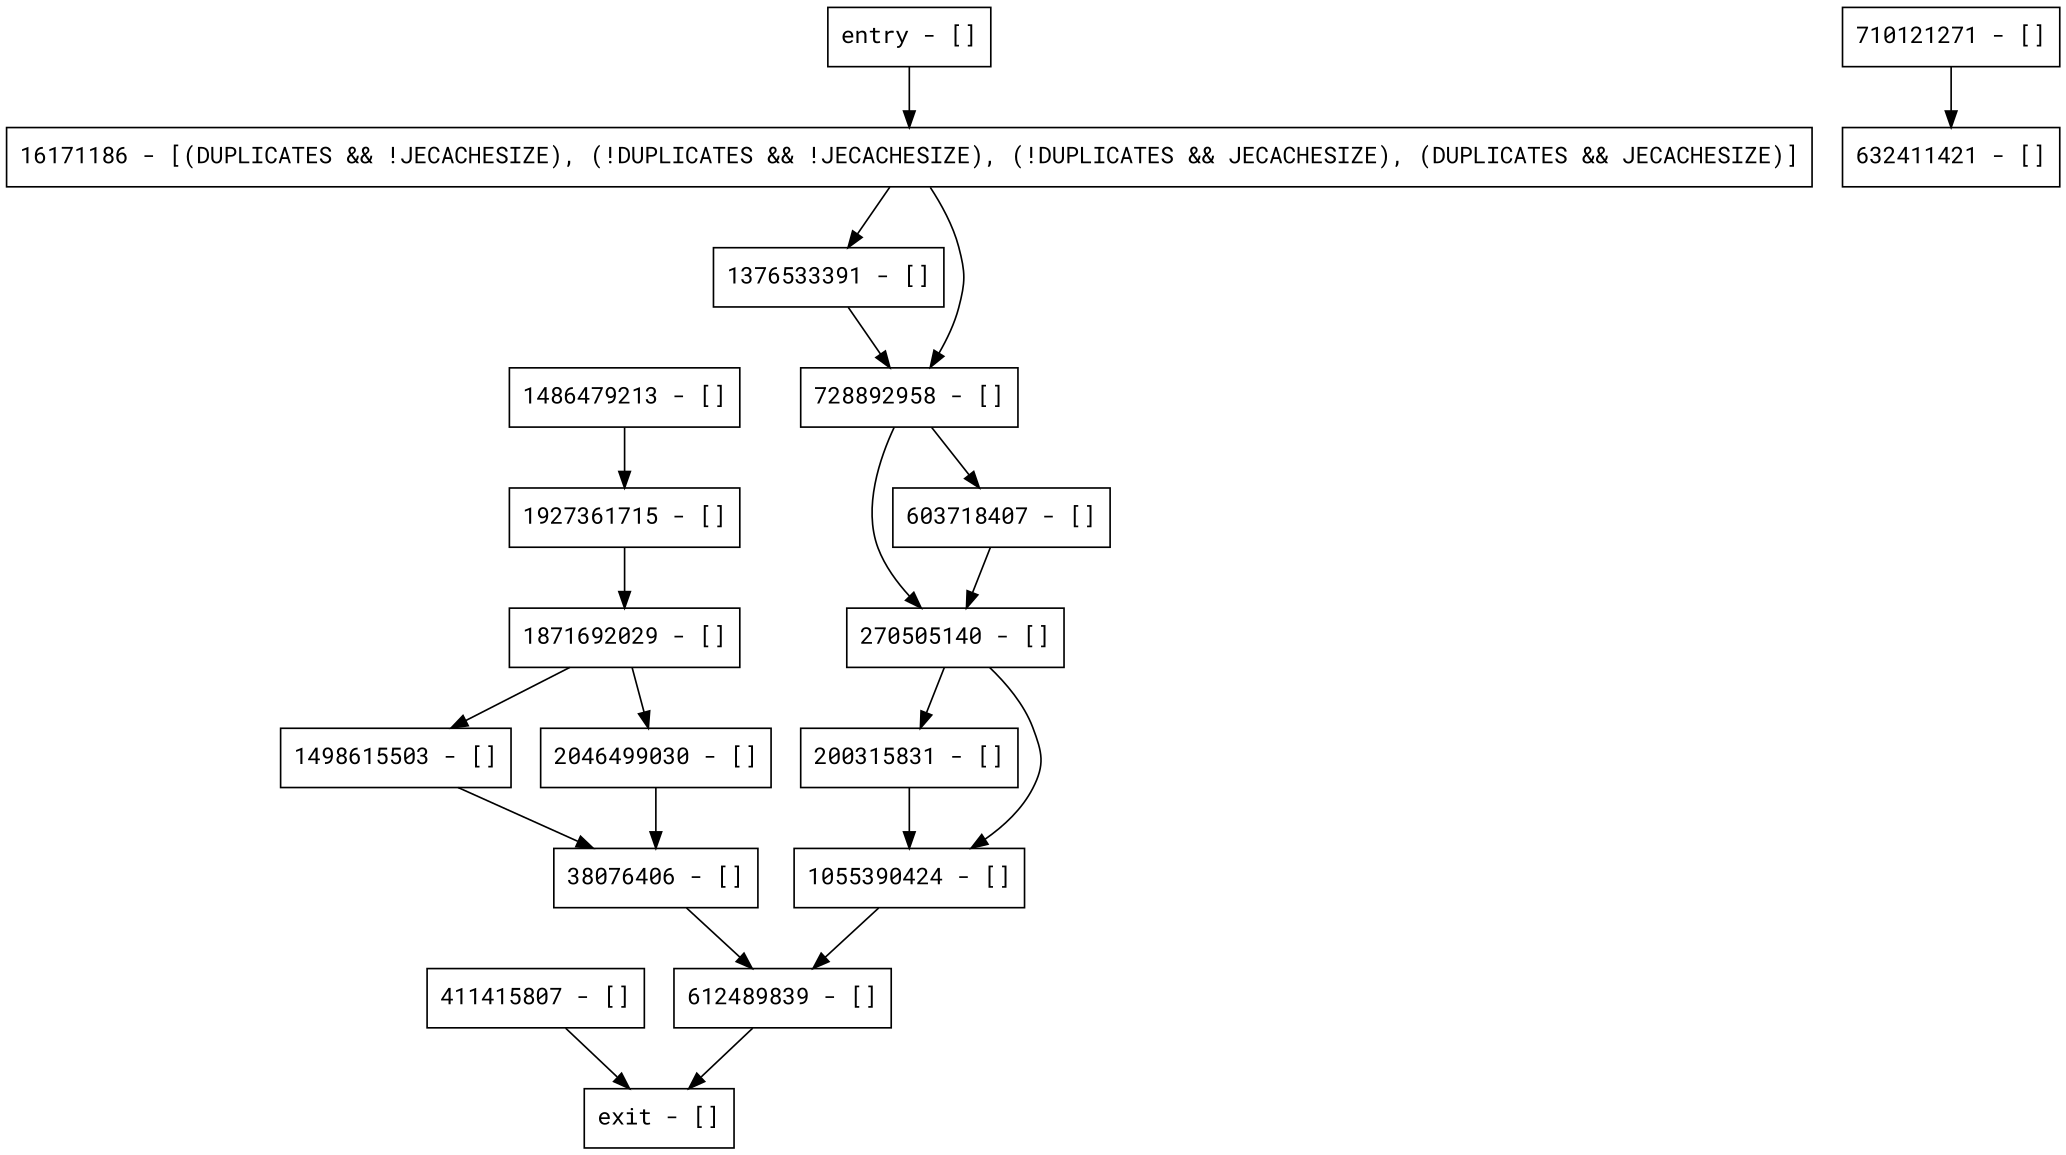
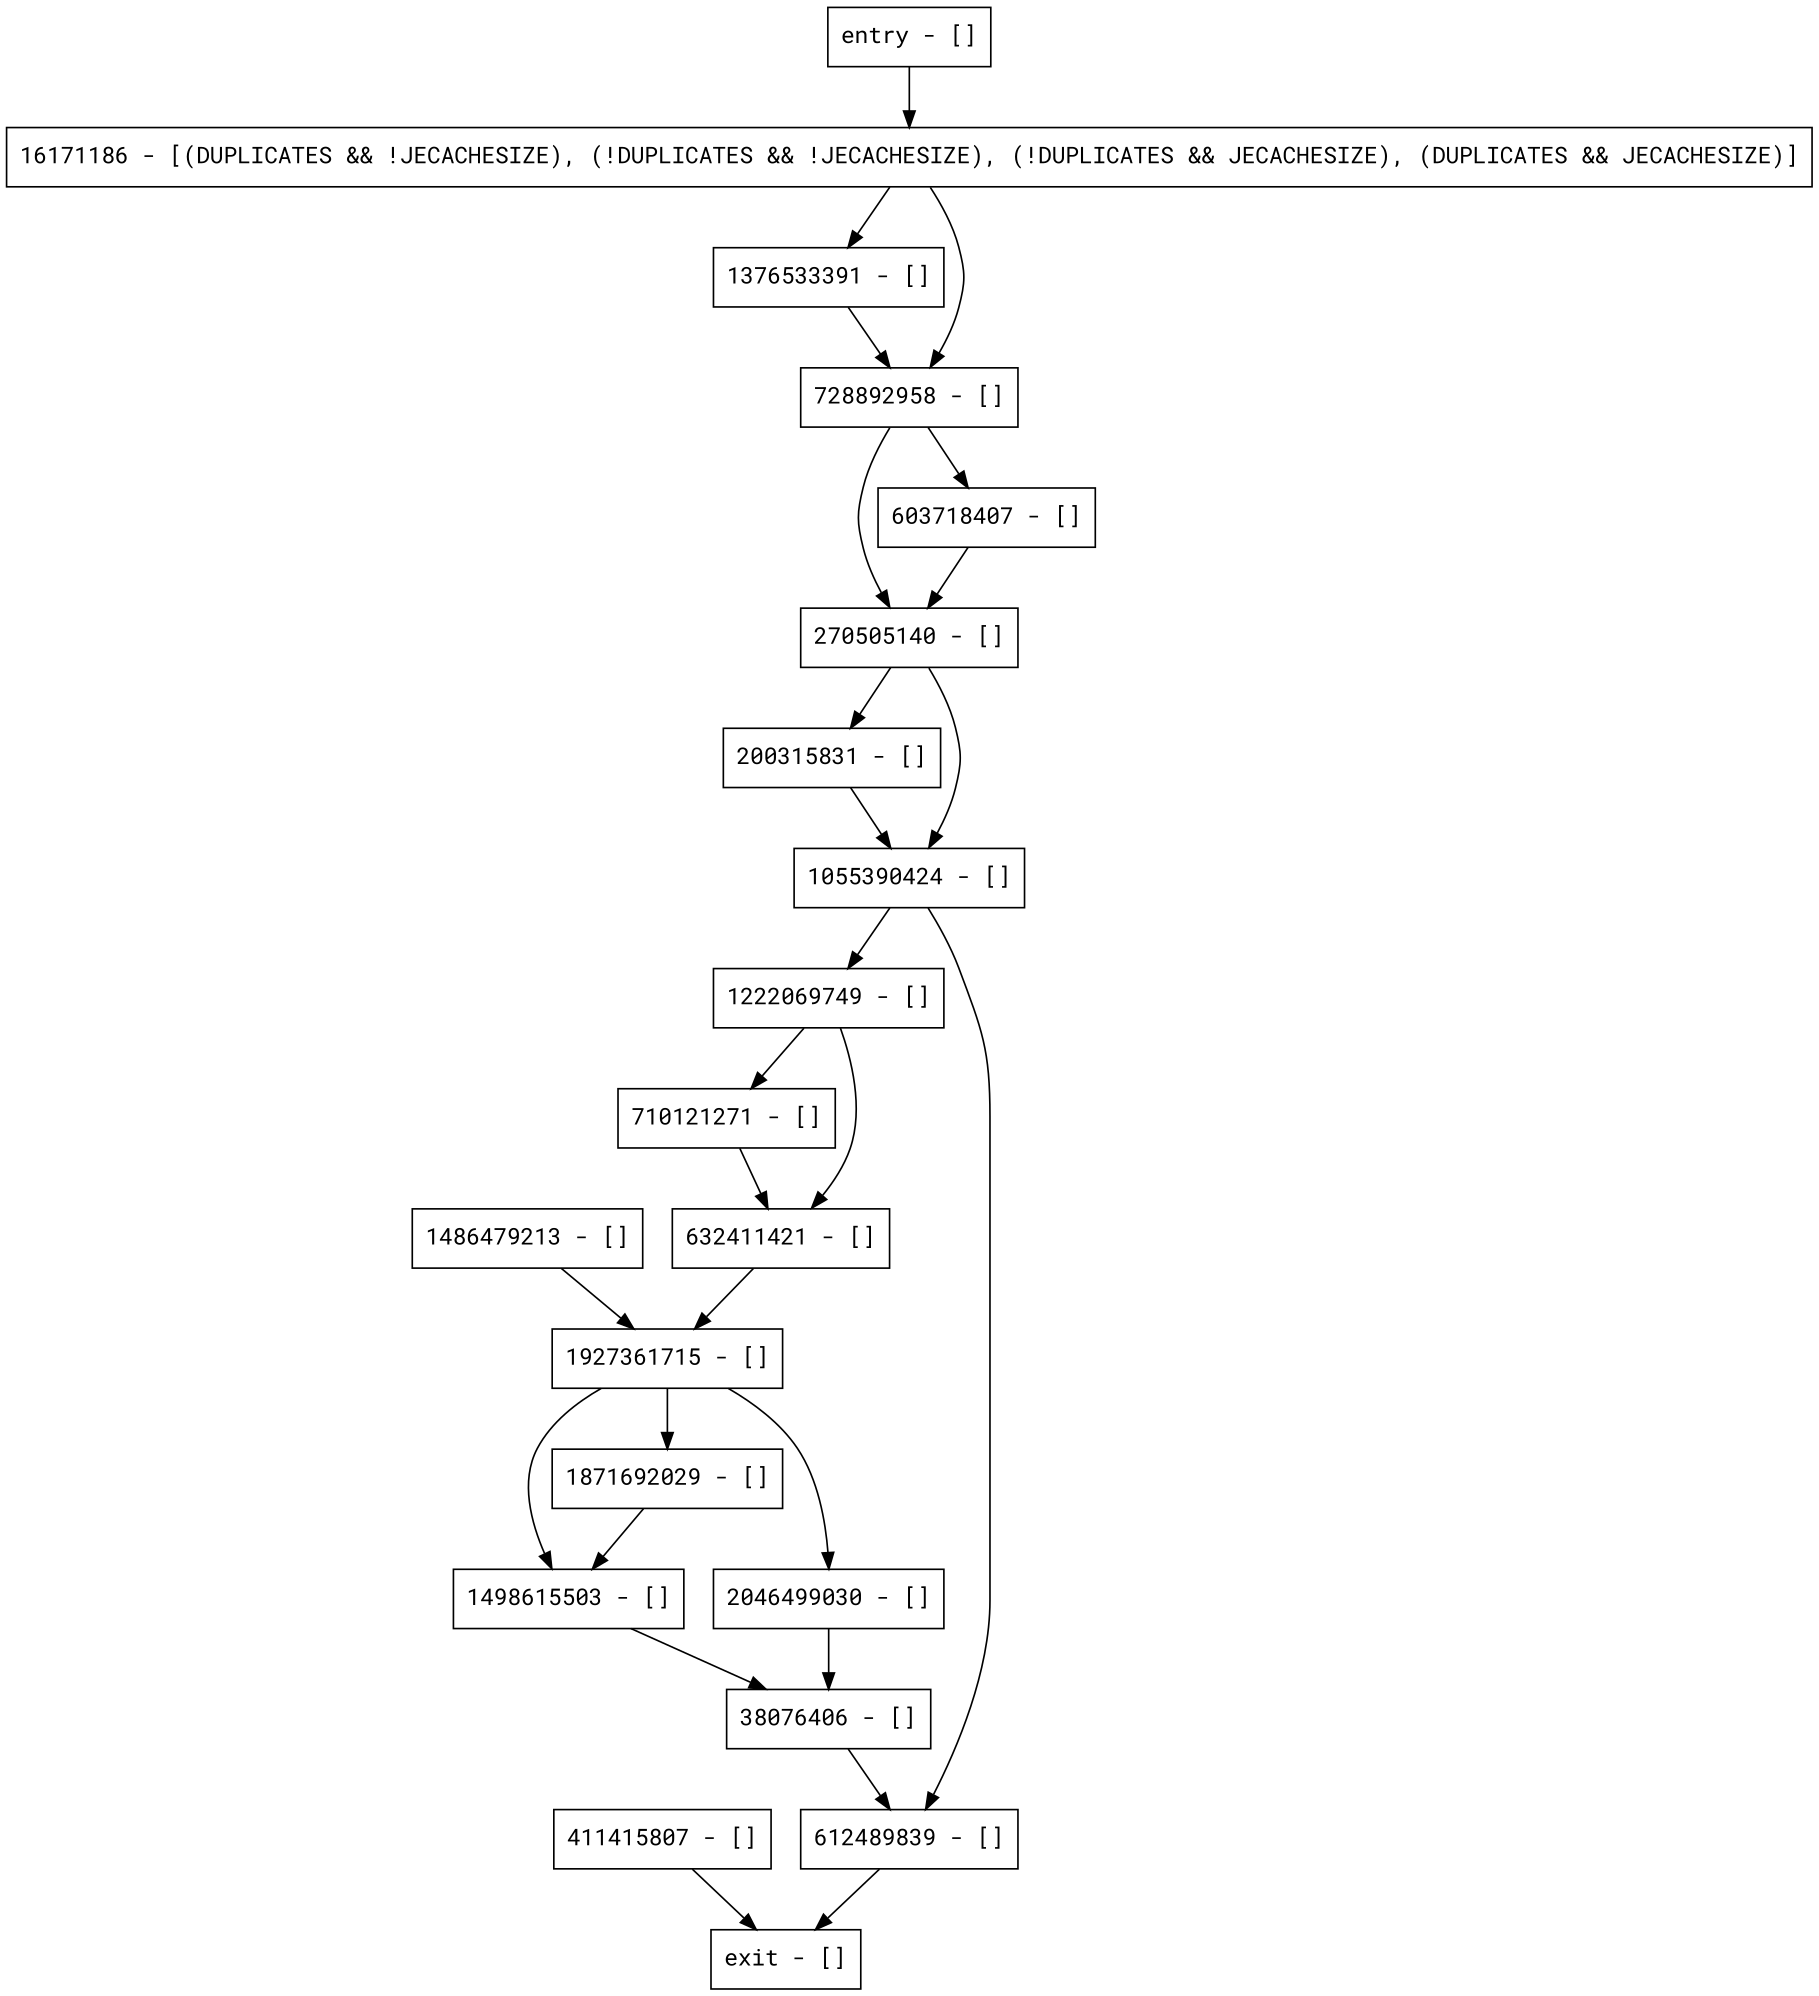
edge "1871692029 - []" -> "2046499030 - []": now "1927361715 - []" -> "2046499030 - []"
node "1222069749 - []": added
edge "632411421 - []" -> "1927361715 - []": added
edge "1927361715 - []" -> "1498615503 - []": added
